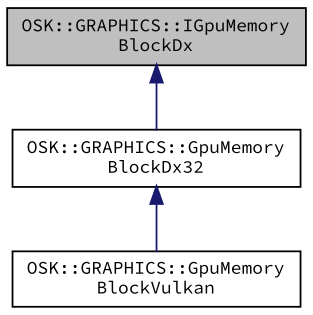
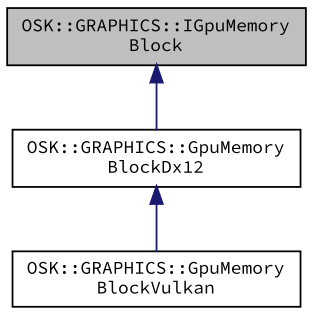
node "OSK::GRAPHICS::IGpuMemory BlockDx": label "OSK::GRAPHICS::IGpuMemory BlockDx" -> "OSK::GRAPHICS::IGpuMemory Block"
node "OSK::GRAPHICS::GpuMemory BlockDx32": label "OSK::GRAPHICS::GpuMemory BlockDx32" -> "OSK::GRAPHICS::GpuMemory BlockDx12"
